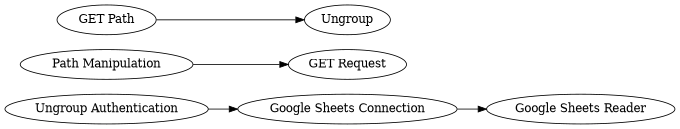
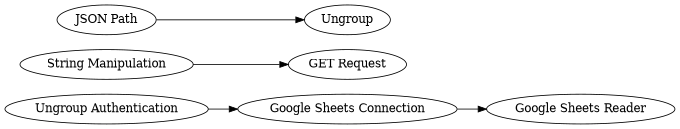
node "GET Path": label "GET Path" -> "JSON Path"
node "Path Manipulation": label "Path Manipulation" -> "String Manipulation"
